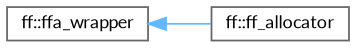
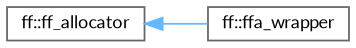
edge "ff::ff_allocator" -> "ff::ffa_wrapper": reversed
